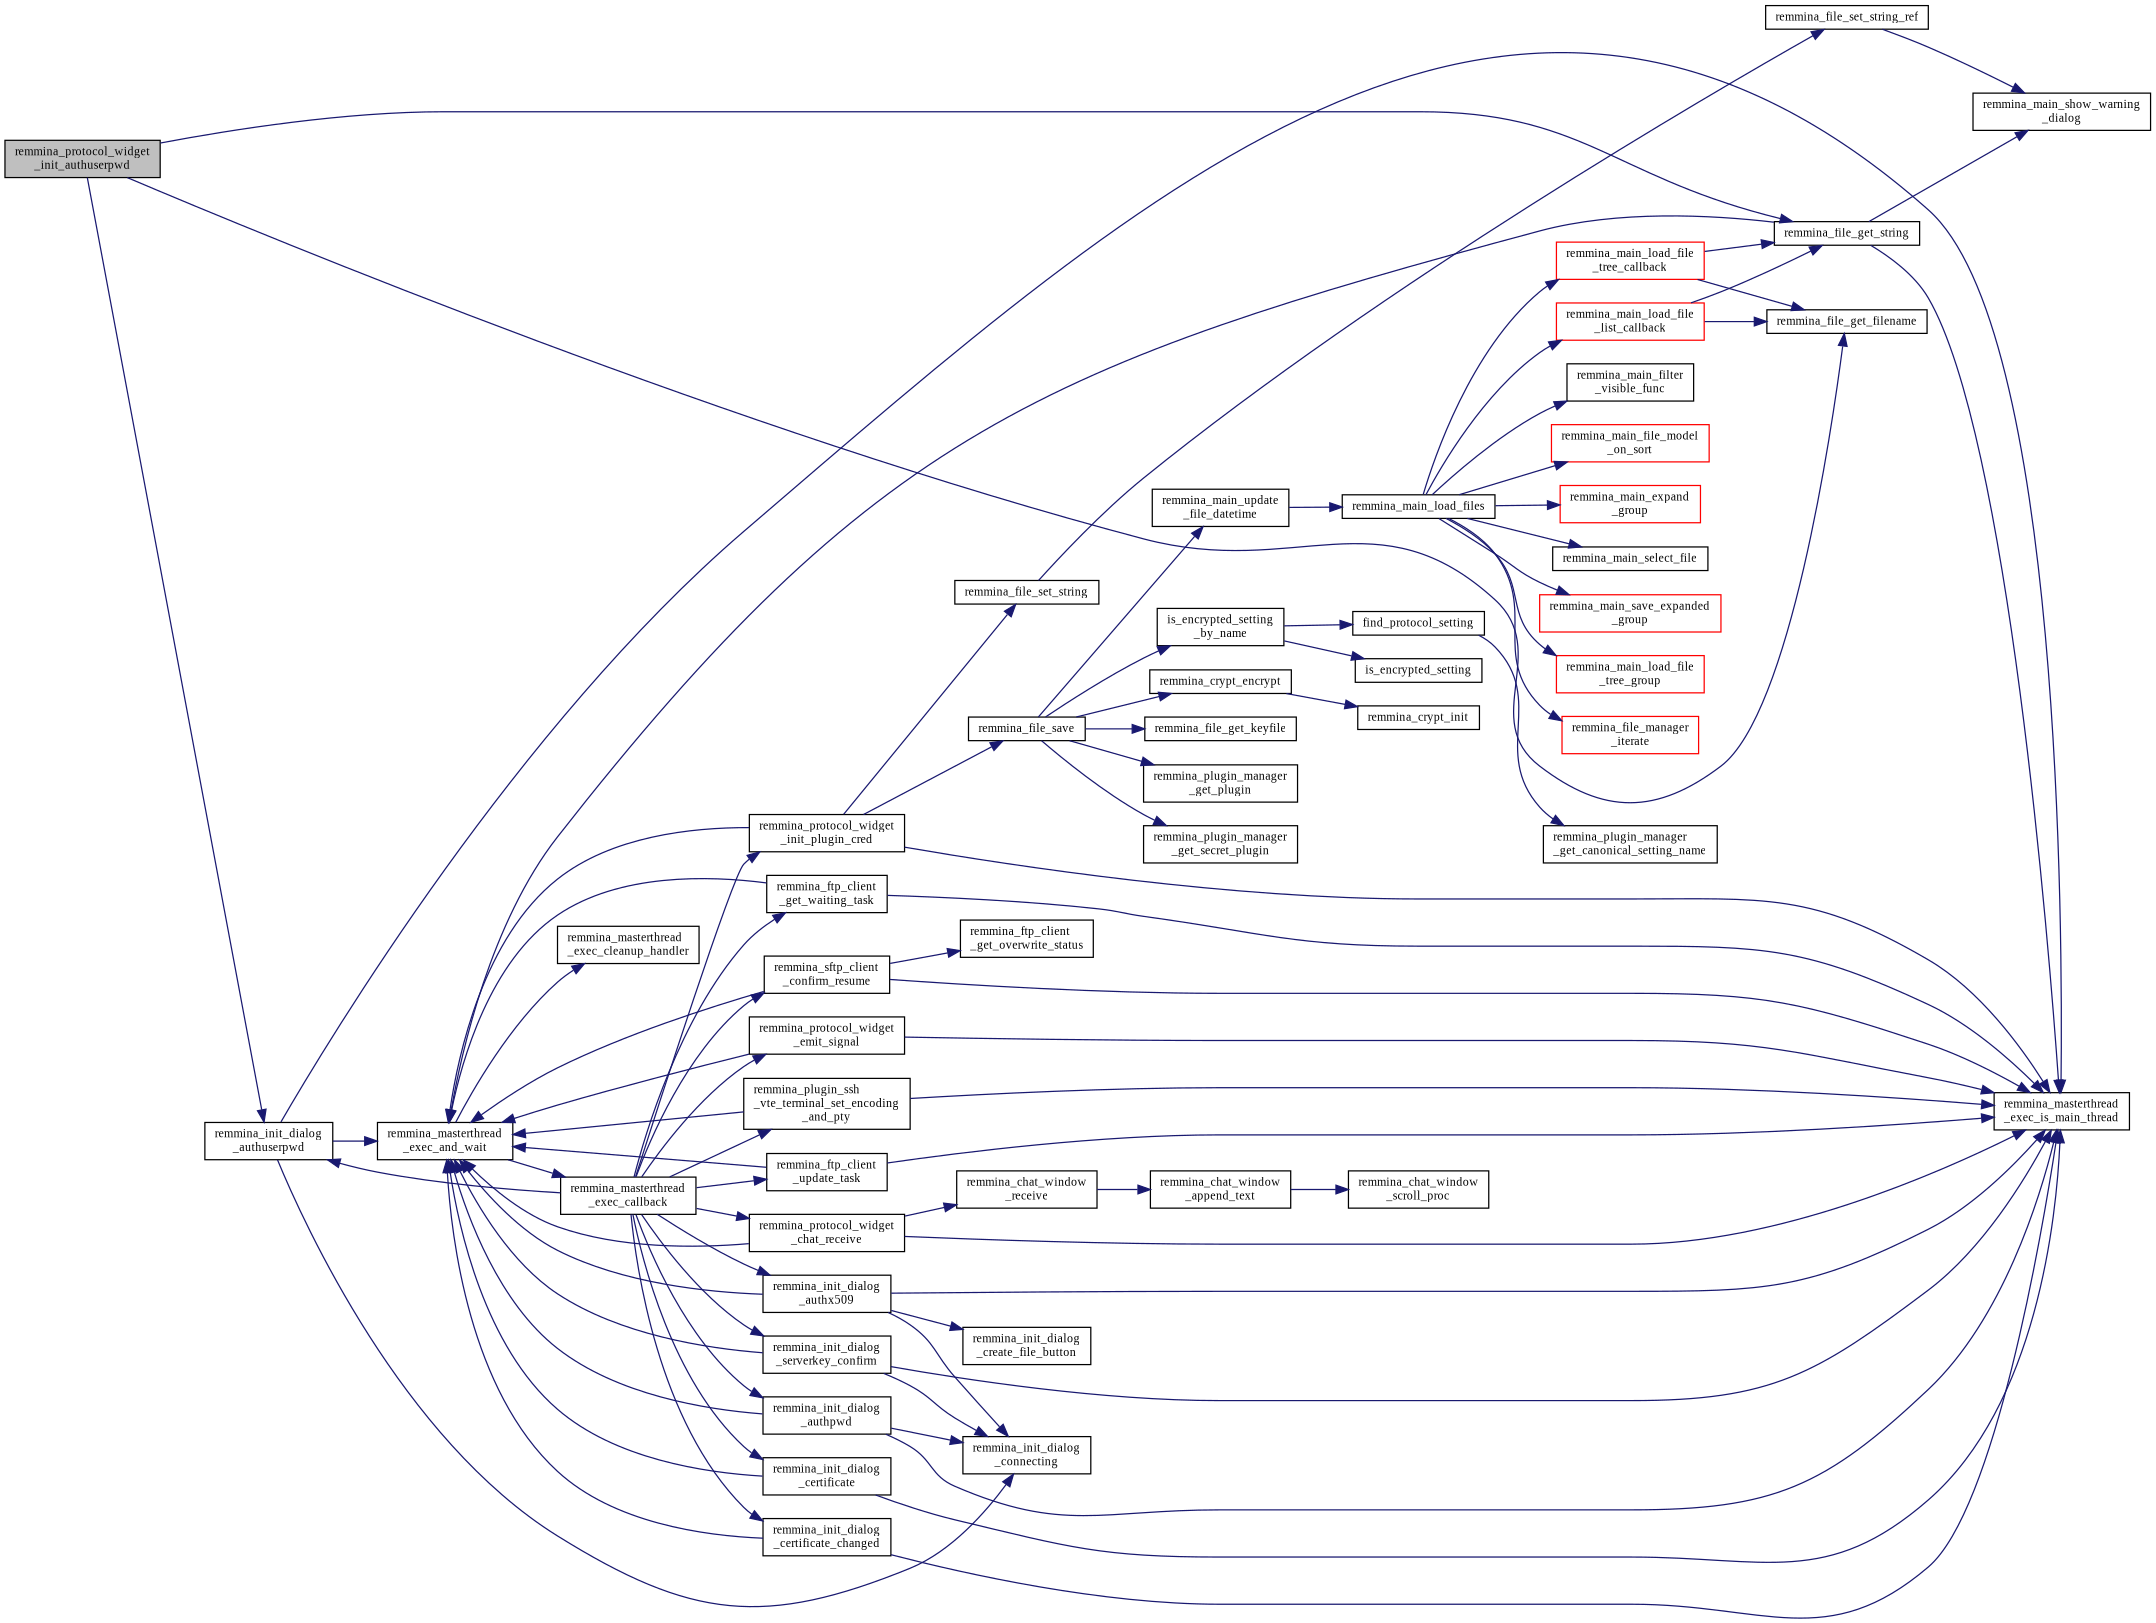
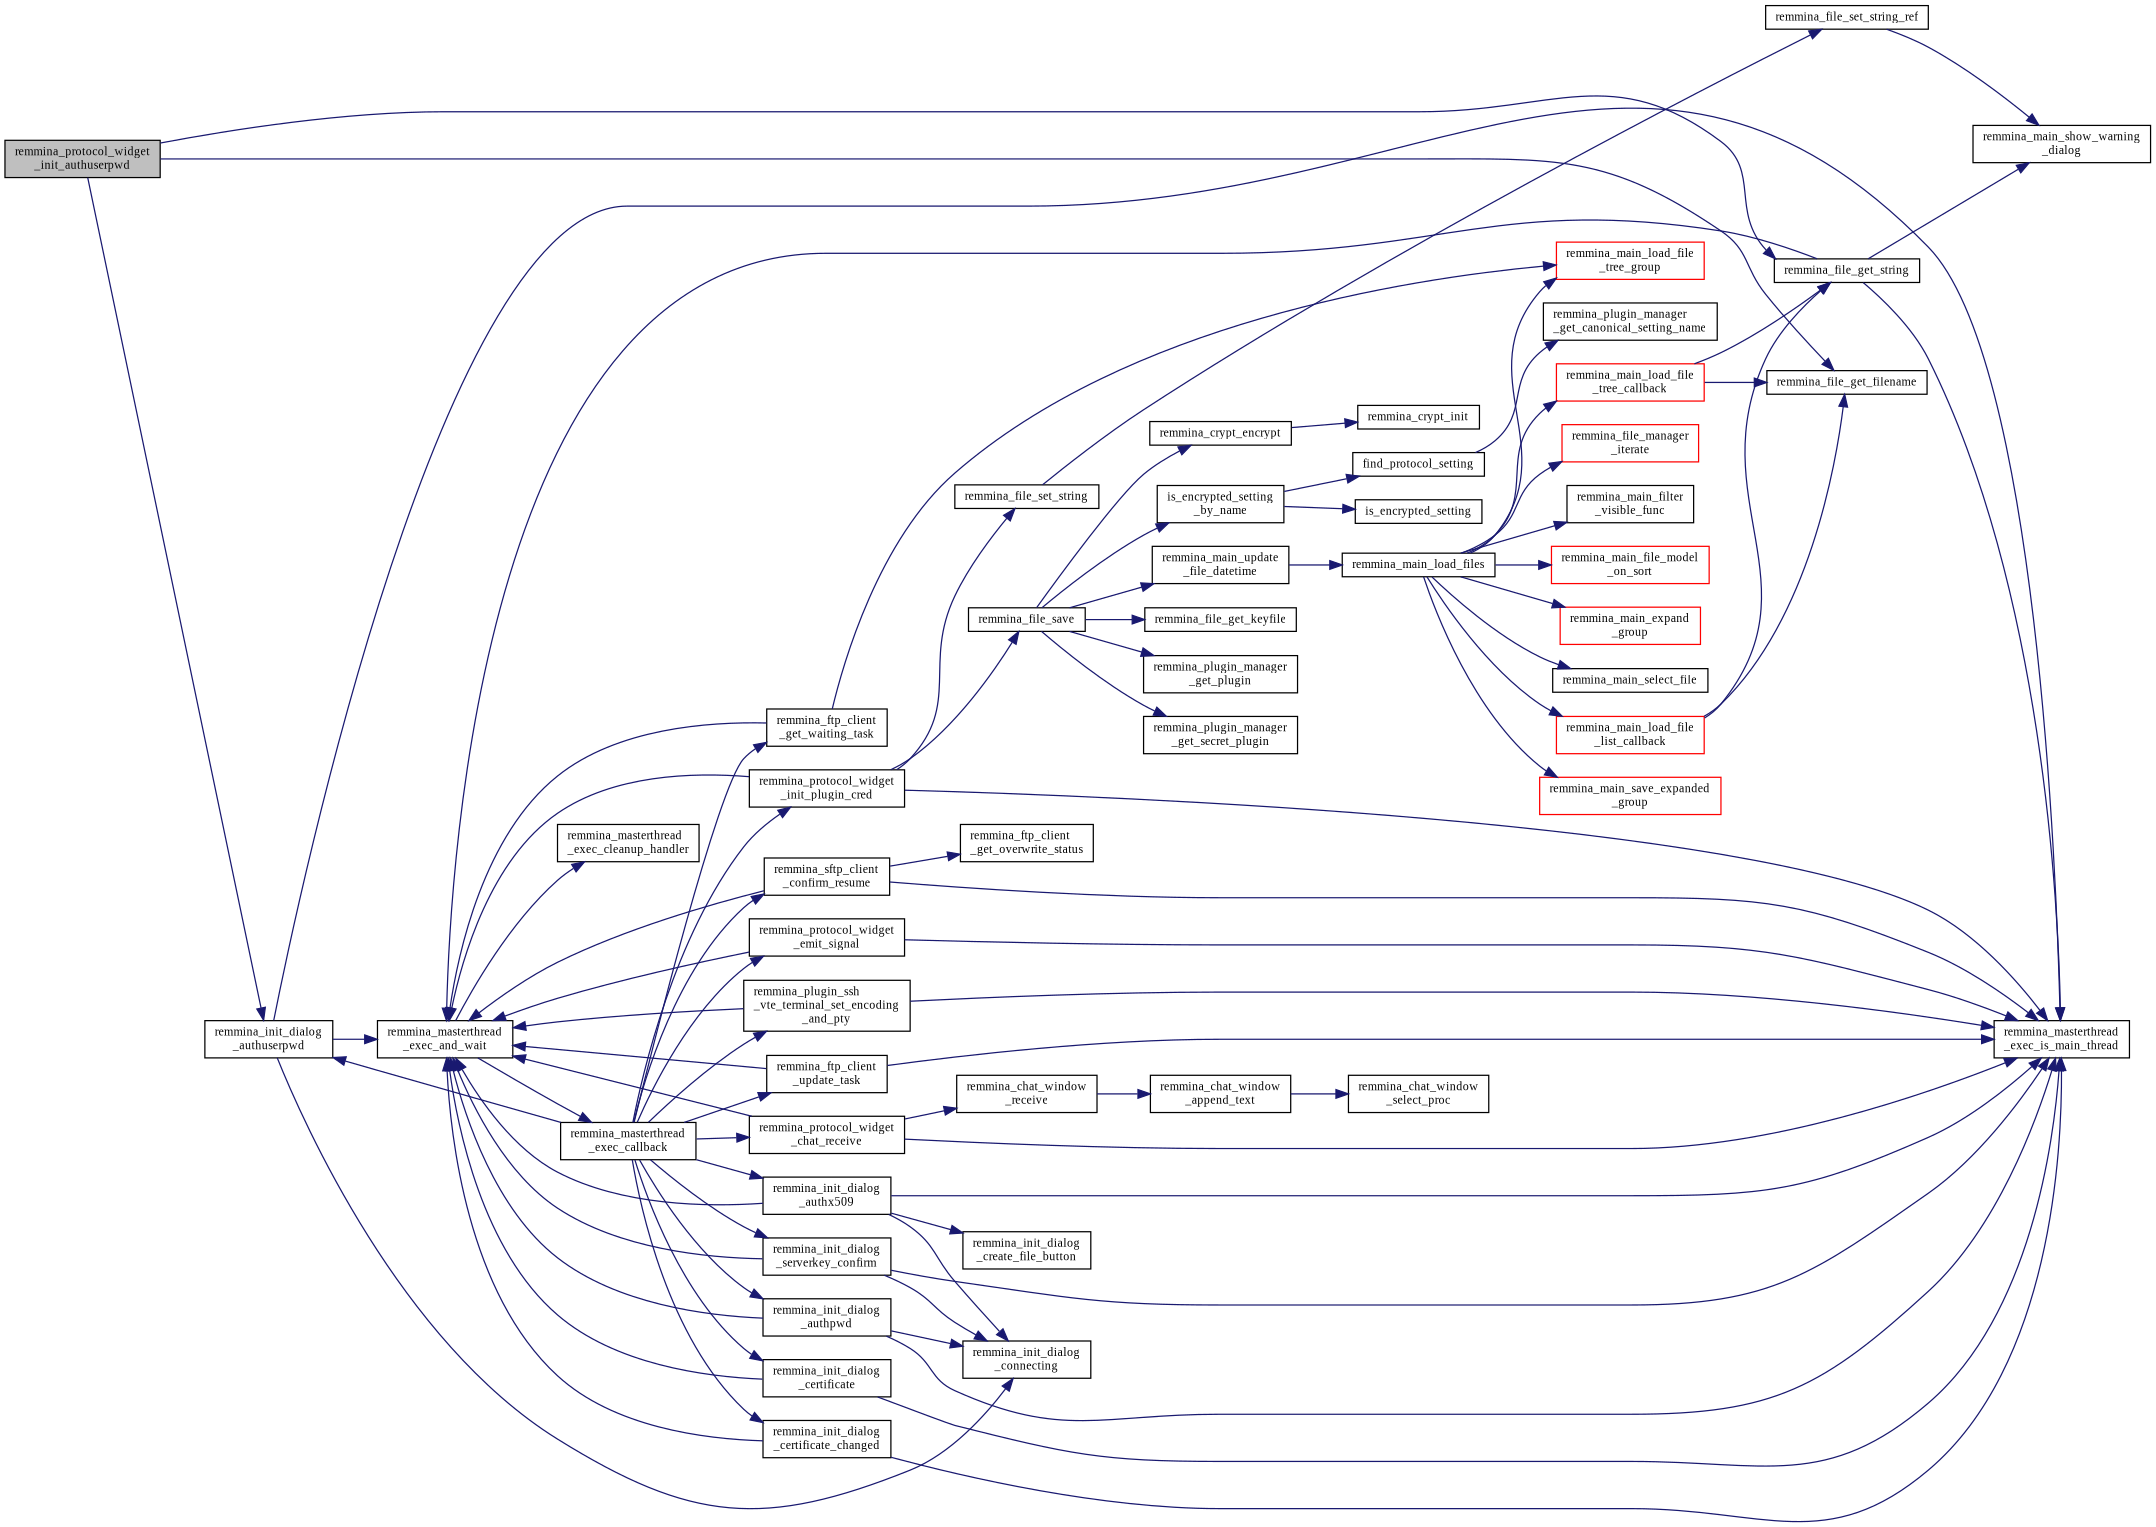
edge "remmina_ftp_client _get_waiting_task" -> "remmina_masterthread _exec_is_main_thread": now "remmina_ftp_client _get_waiting_task" -> "remmina_main_load_file _tree_group"
node "remmina_chat_window _scroll_proc": label "remmina_chat_window _scroll_proc" -> "remmina_chat_window _select_proc"
